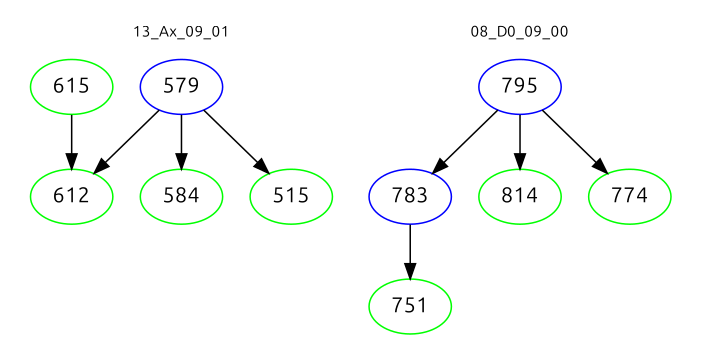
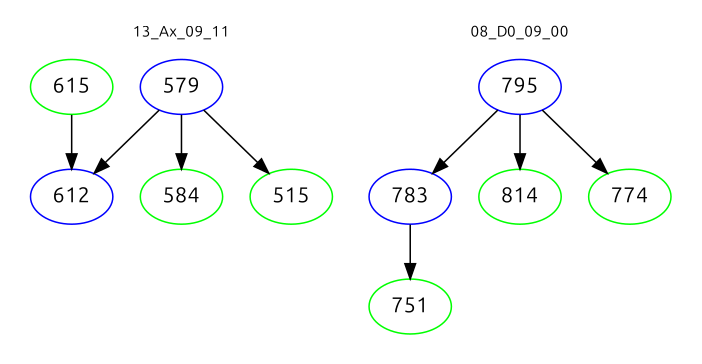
cluster "13_Ax_09_01": label "13_Ax_09_01" -> "13_Ax_09_11"
node "612": color green -> blue
